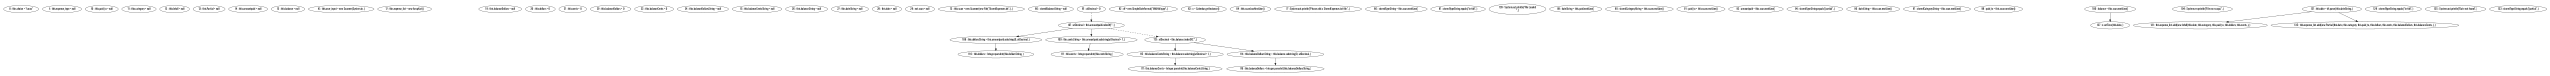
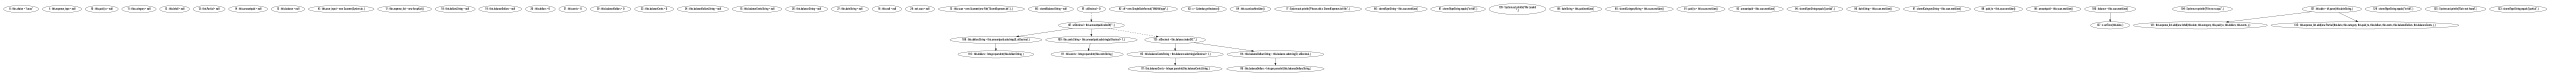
node "18 : this.dollarsString = null": added
node "28 : this.date = null": label "28 : this.date = null" -> "28 : this.null = null"
node "99 : amountpaid = this.scan.nextLine()": added
